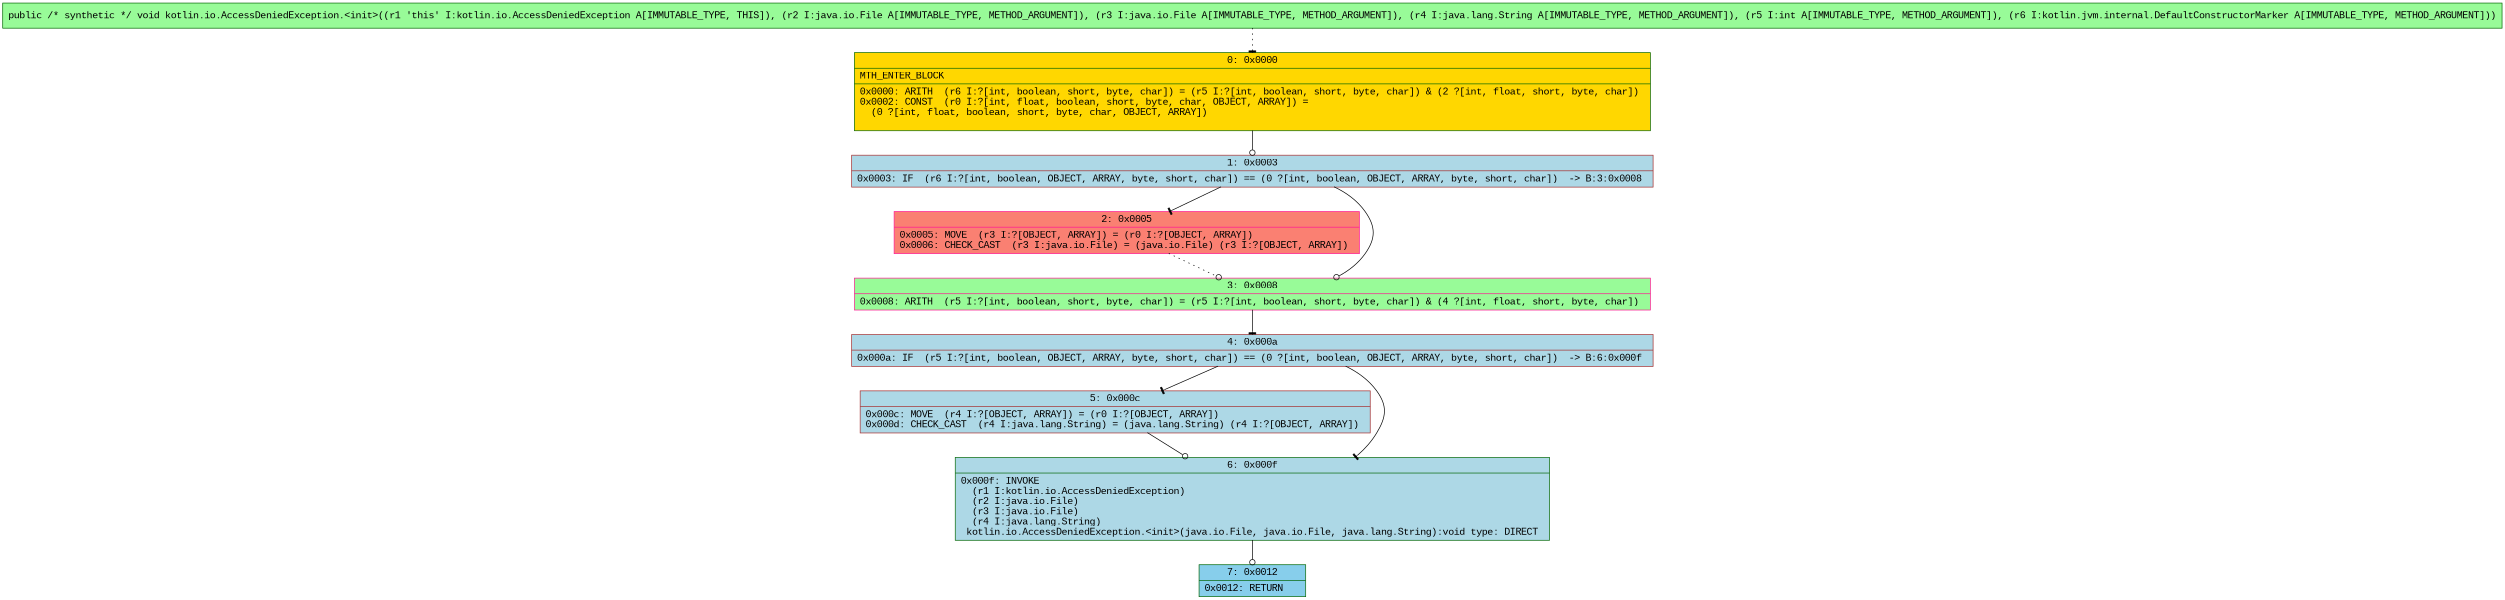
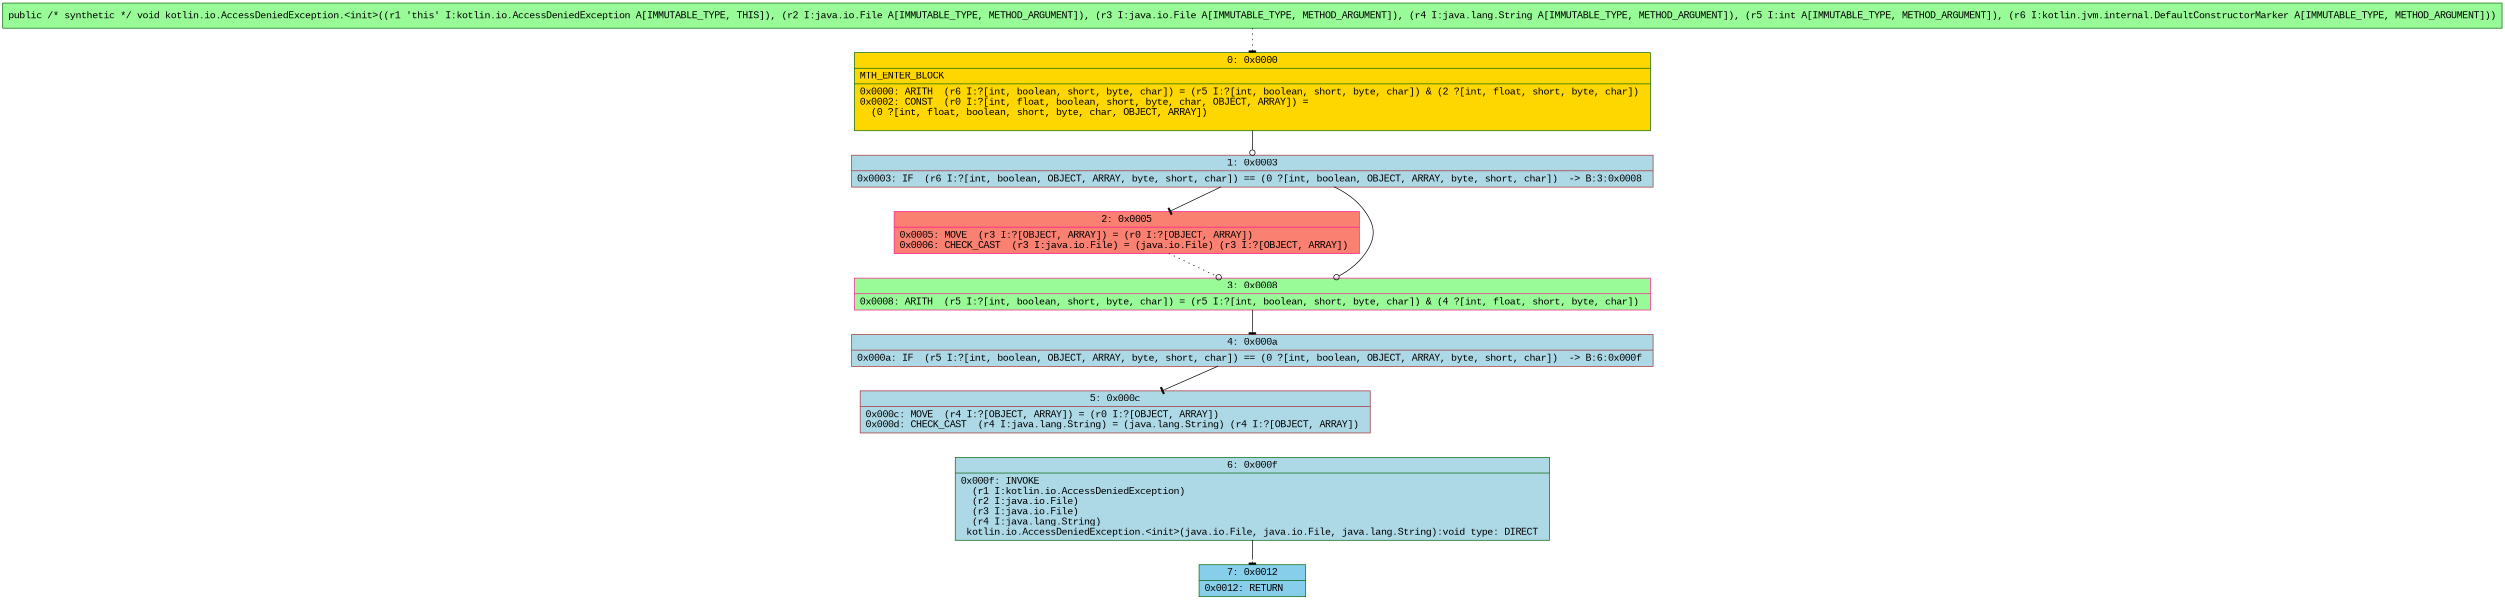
edge "4: 0x000a" -> "6: 0x000f": removed
edge "5: 0x000c" -> "6: 0x000f": removed
edge "6: 0x000f" -> "7: 0x0012": arrowhead odot -> tee
